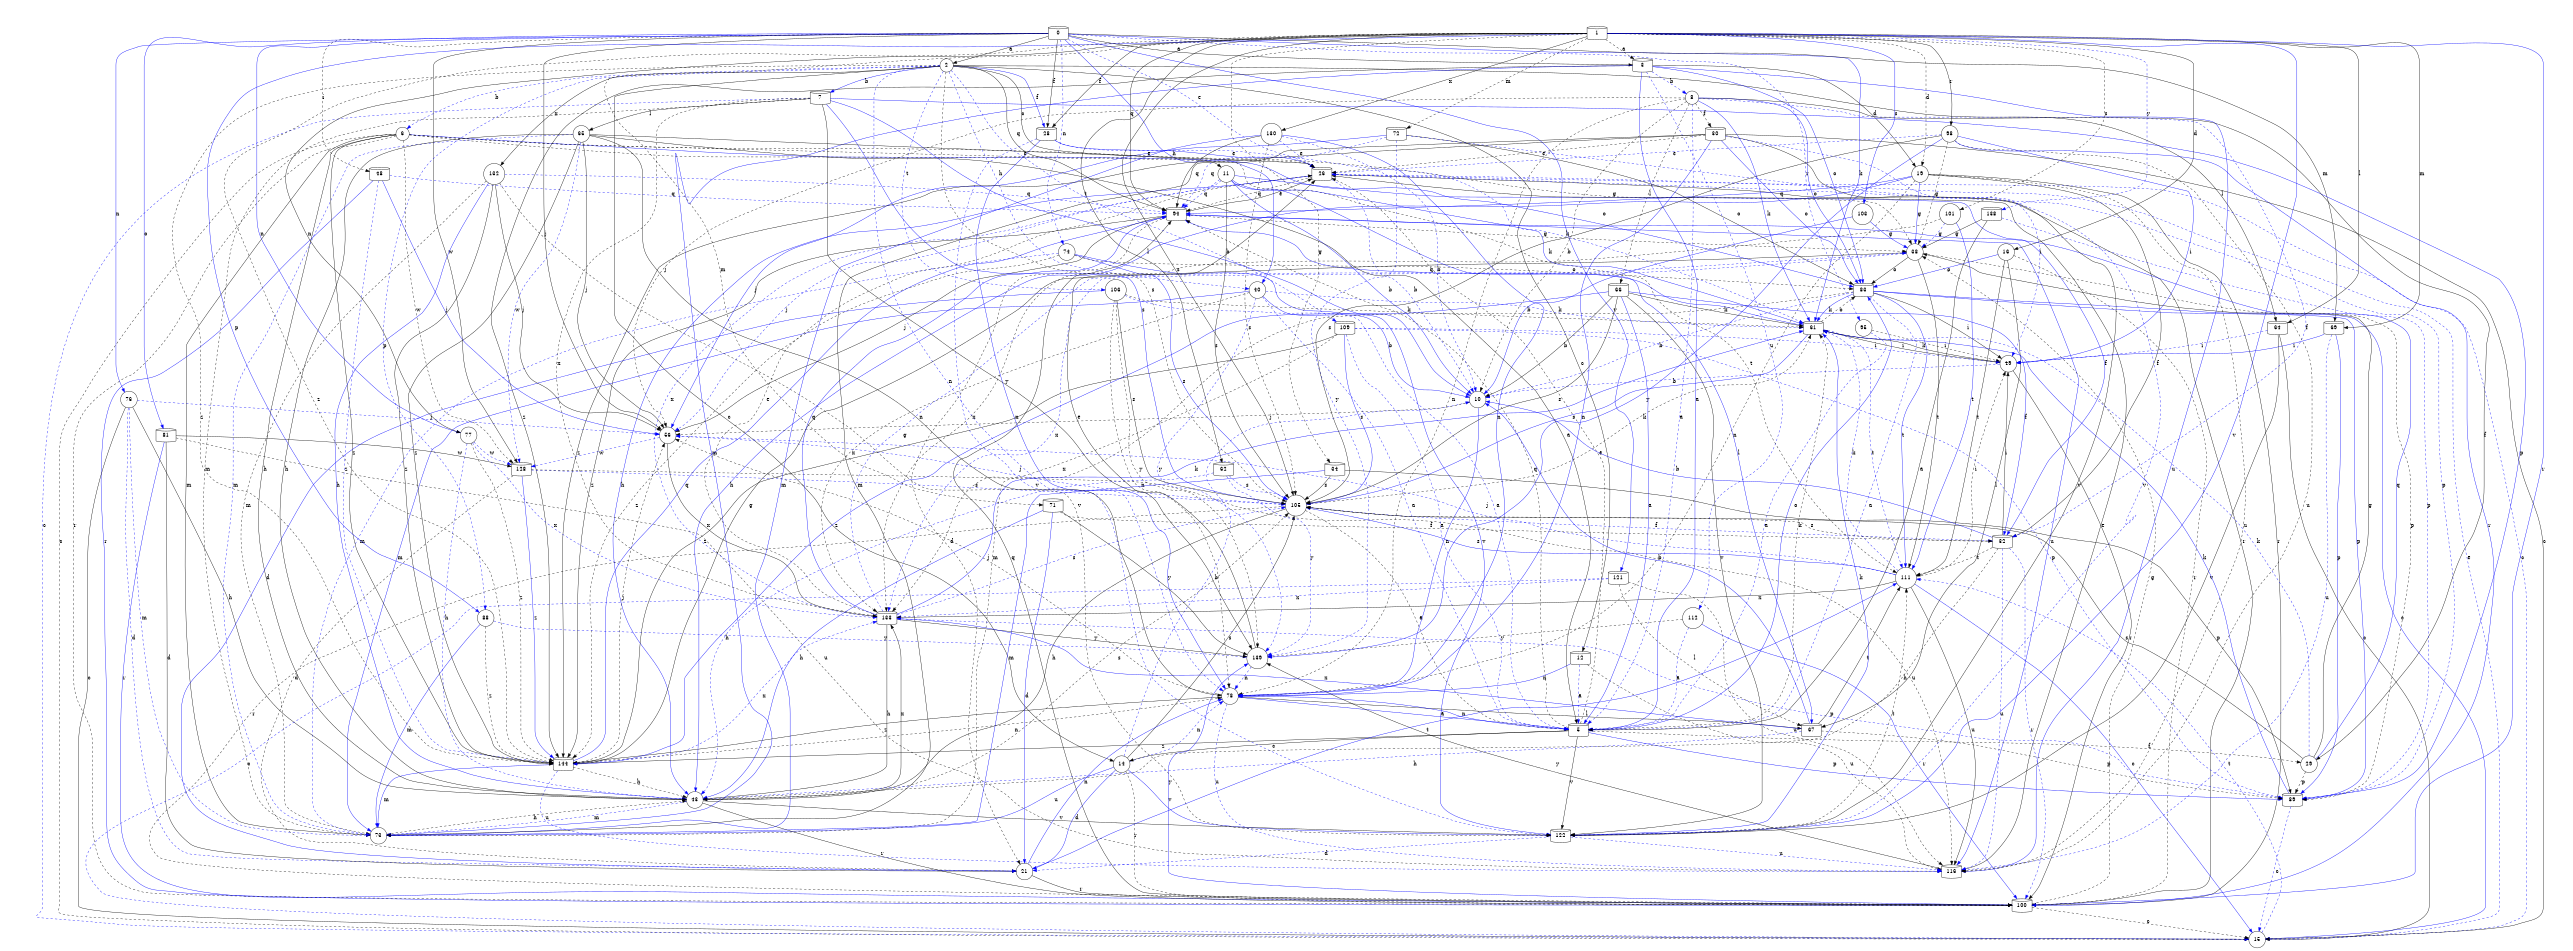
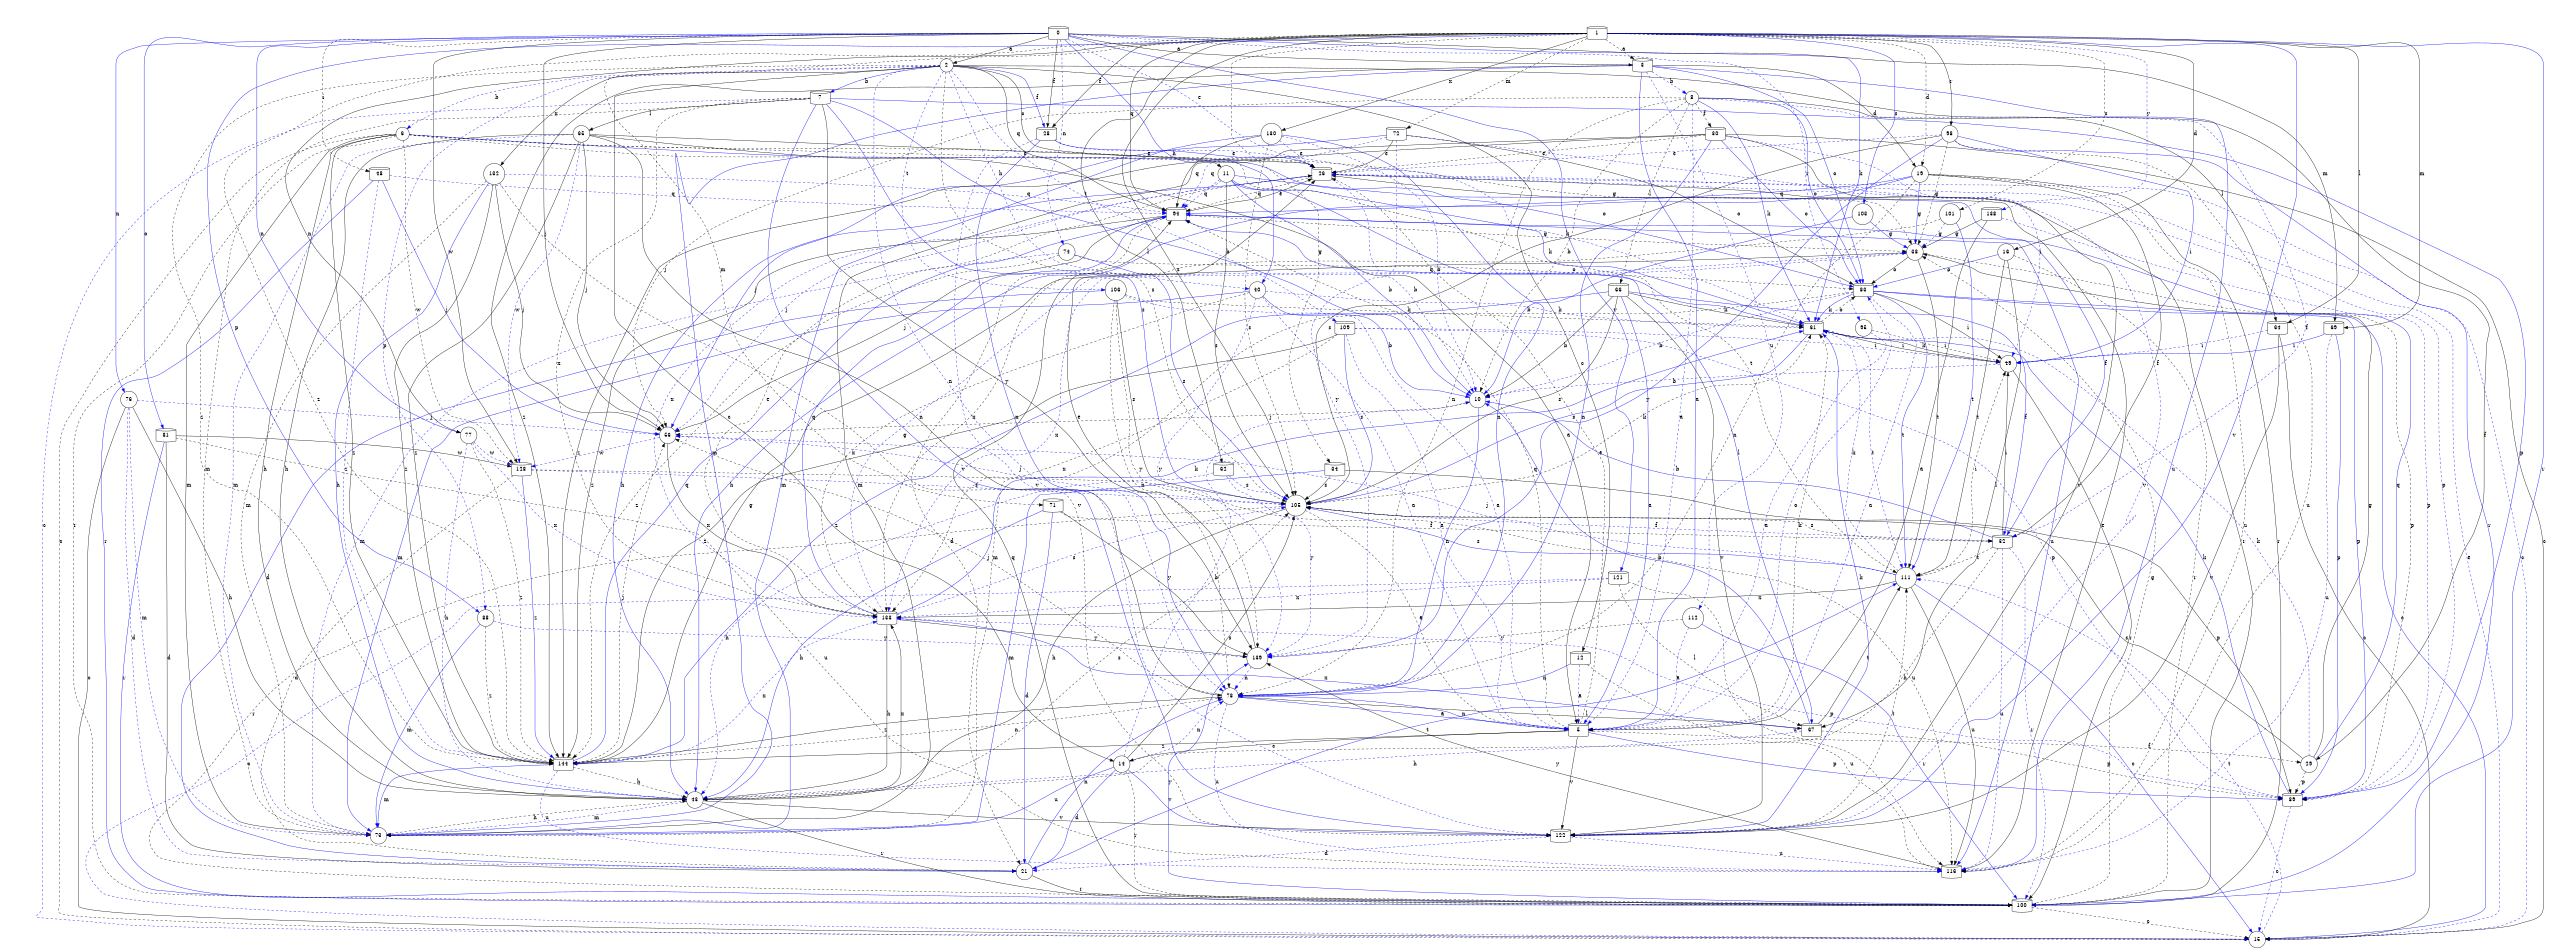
edge "72" -> "26": added, label "e"
edge "74" -> "122": now "7" -> "122"
edge "5" -> "83": style solid -> dashed
